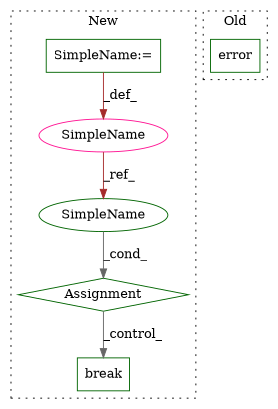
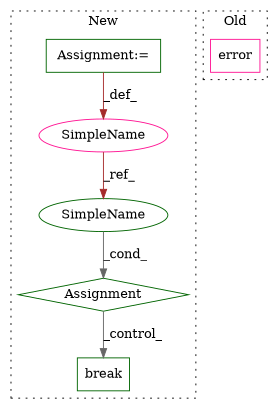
node "SimpleName:=": label "SimpleName:=" -> "Assignment:="
node "error": color darkgreen -> deeppink
